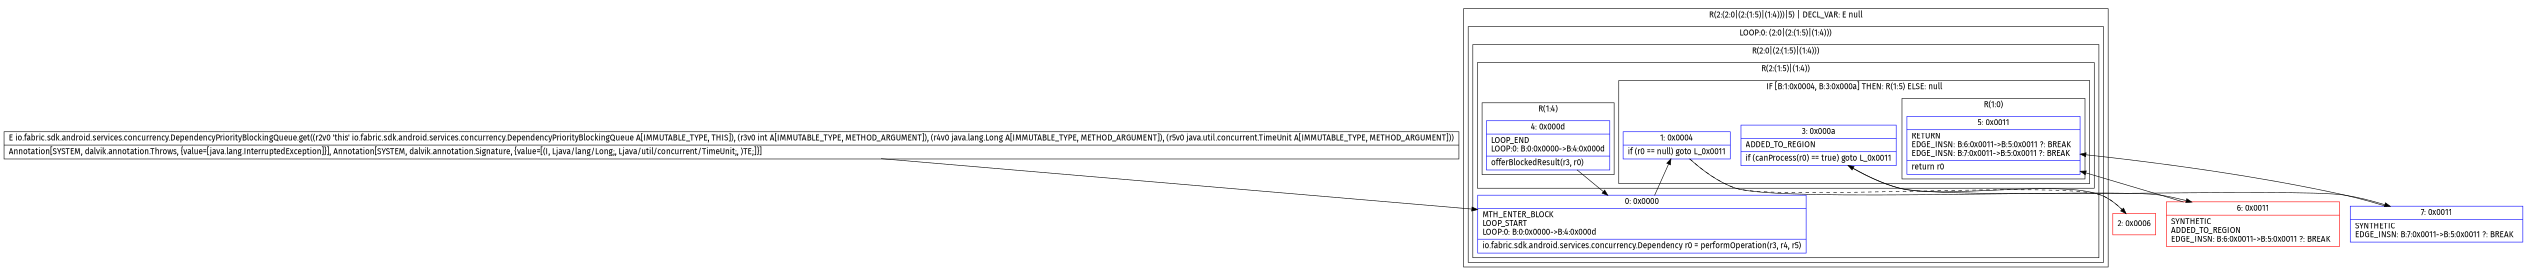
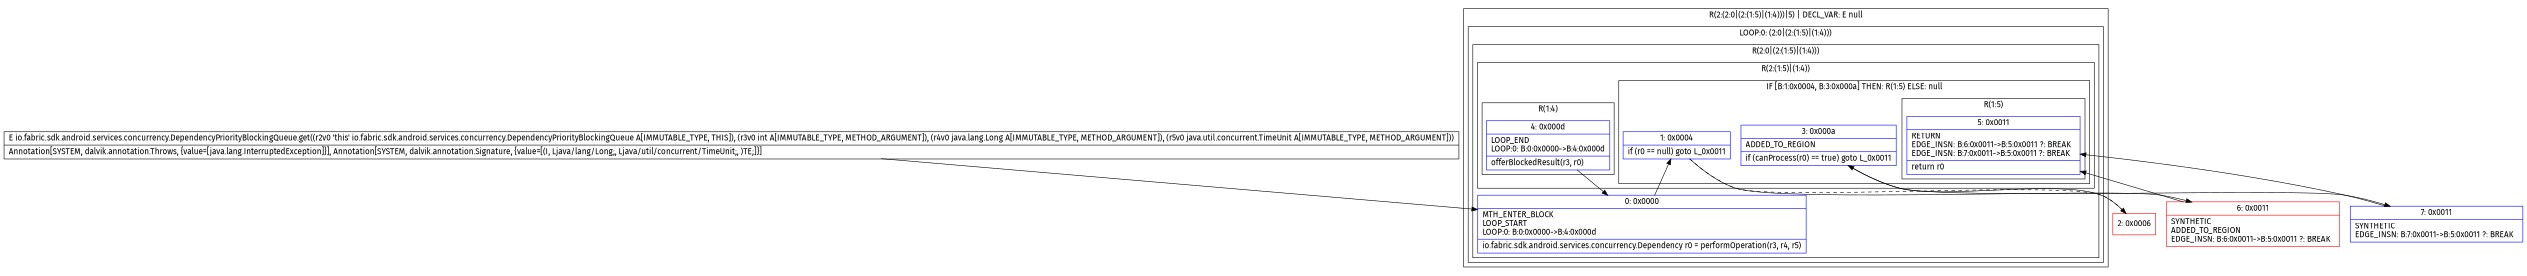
cluster "R(1:0)": label "R(1:0)" -> "R(1:5)"
